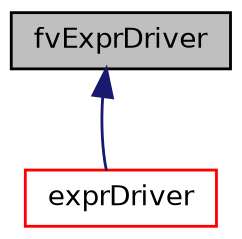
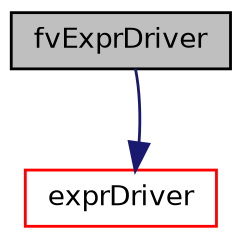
edge "exprDriver" -> "fvExprDriver": reversed
